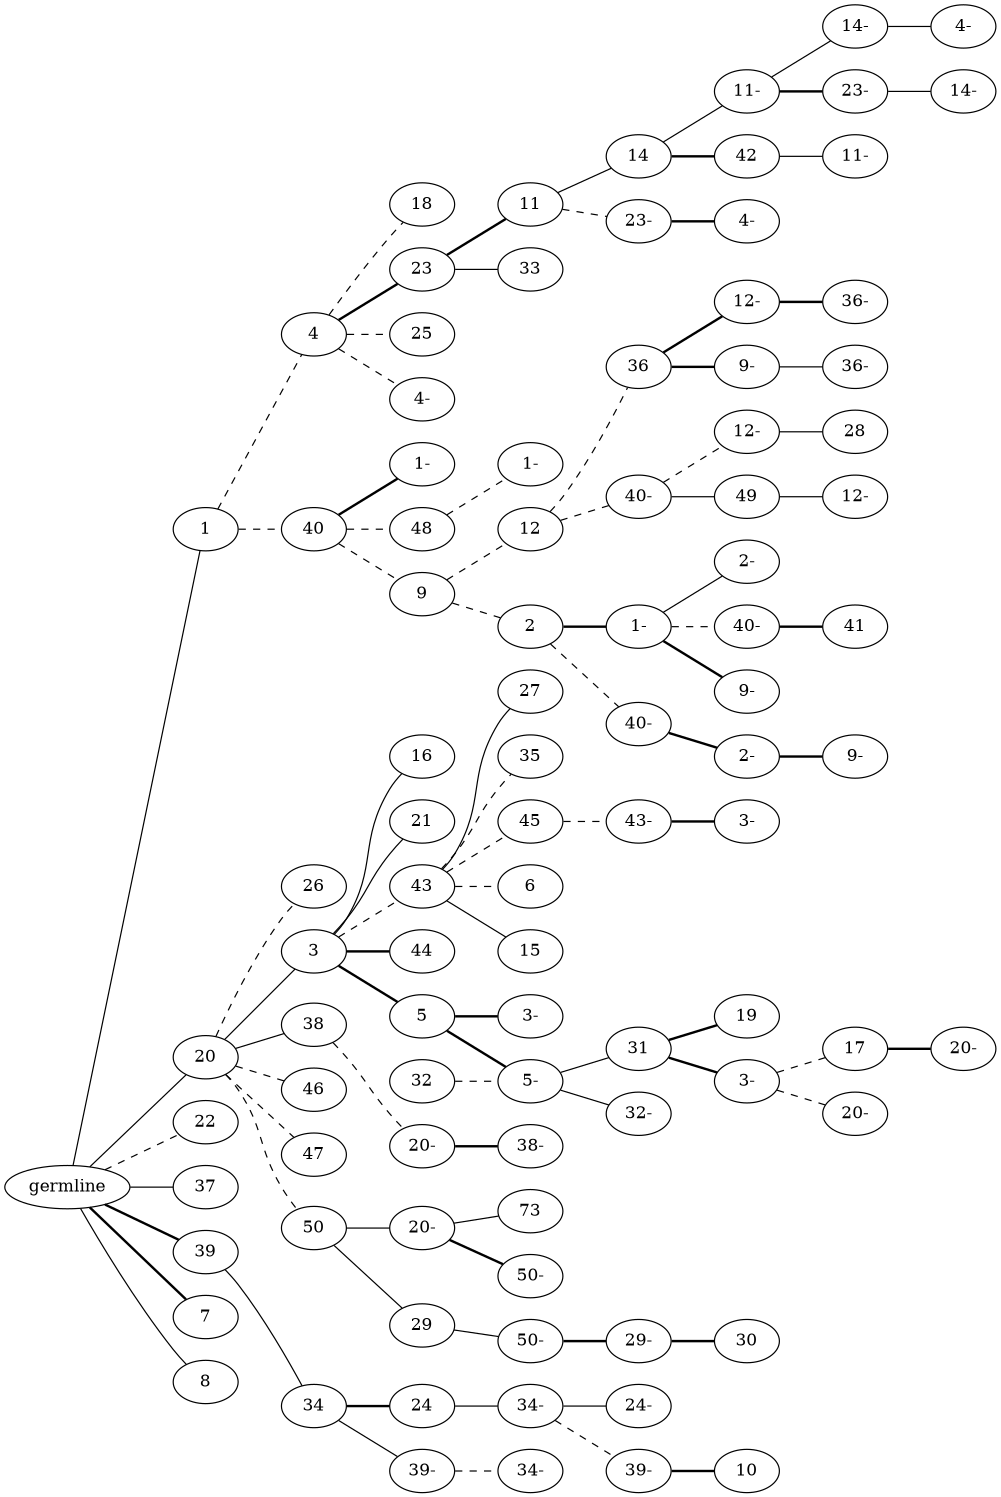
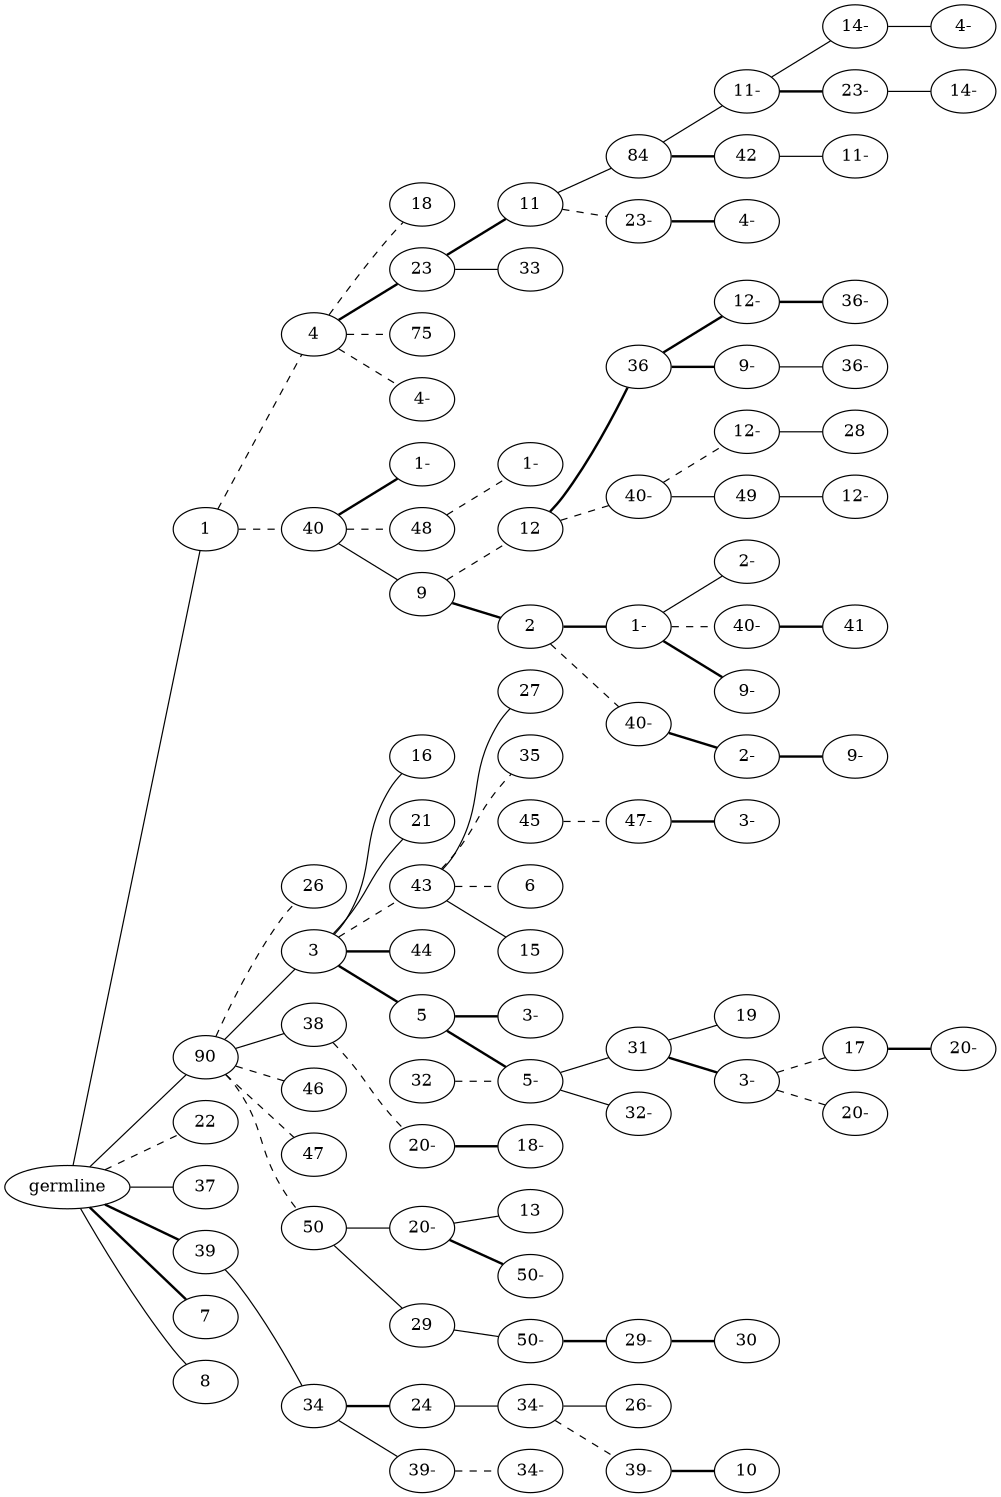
node "14": label "14" -> "84"
node "25": label "25" -> "75"
edge "36" -- "12": style dashed -> bold
edge "40" -- "9": style dashed -> solid
edge "9" -- "2": style dashed -> bold
node "43-": label "43-" -> "47-"
edge "45" -- "43": removed
edge "19" -- "31": style bold -> solid
node "20": label "20" -> "90"
node "38-": label "38-" -> "18-"
node "73": label "73" -> "13"
node "24-": label "24-" -> "26-"
